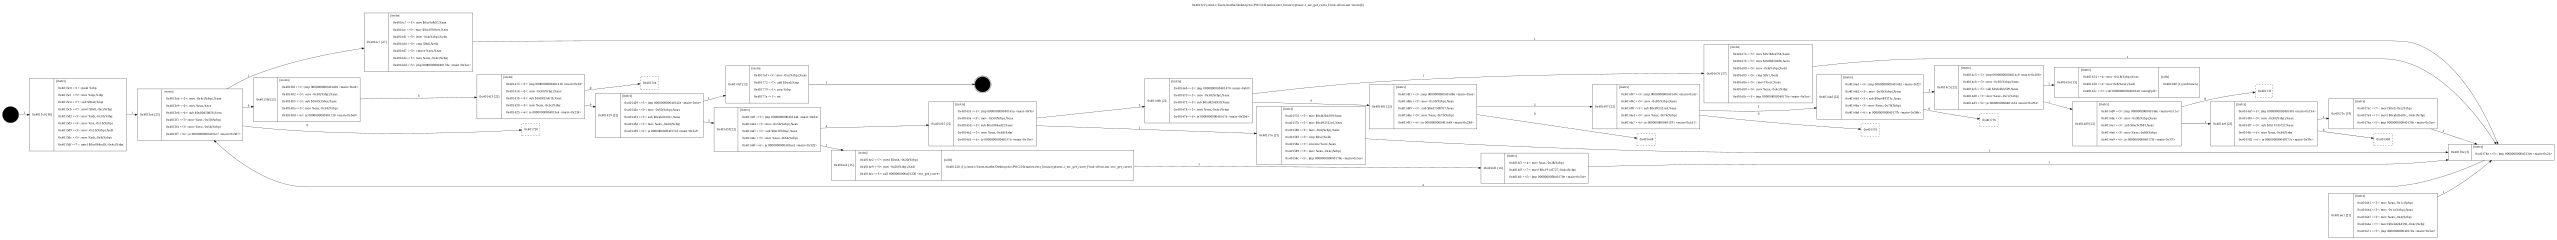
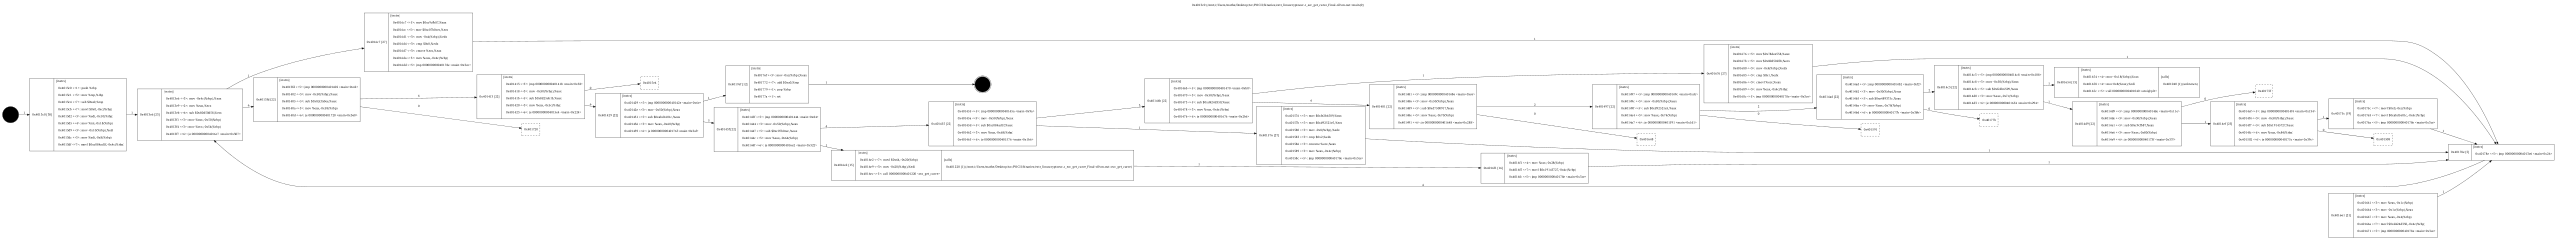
edge "0x4013e6 [23]" -> "0x401720": now "0x4013fd [22]" -> "0x401720"
